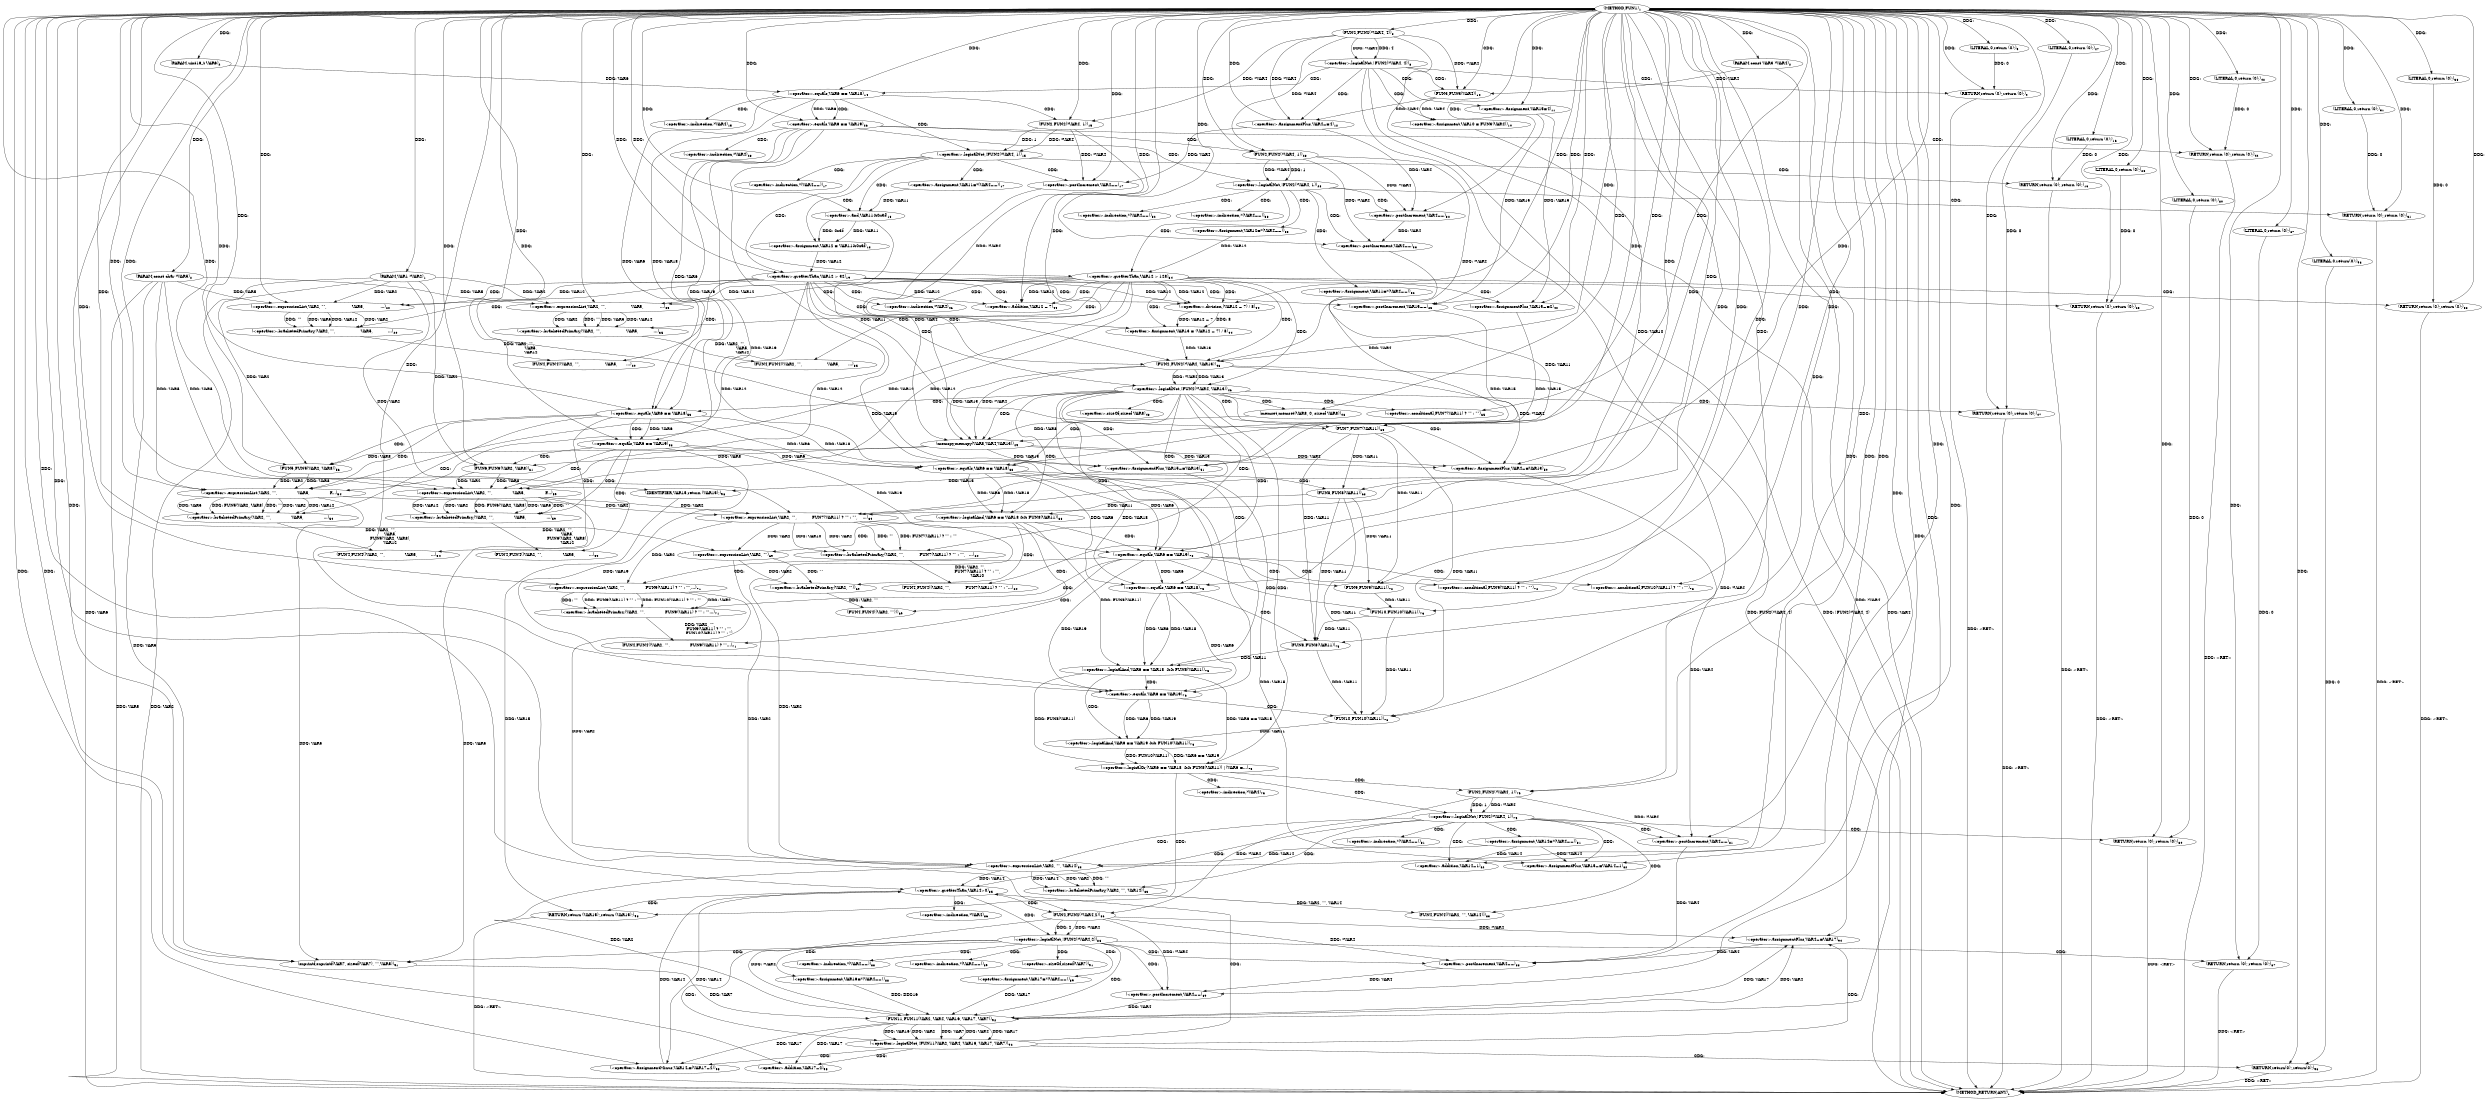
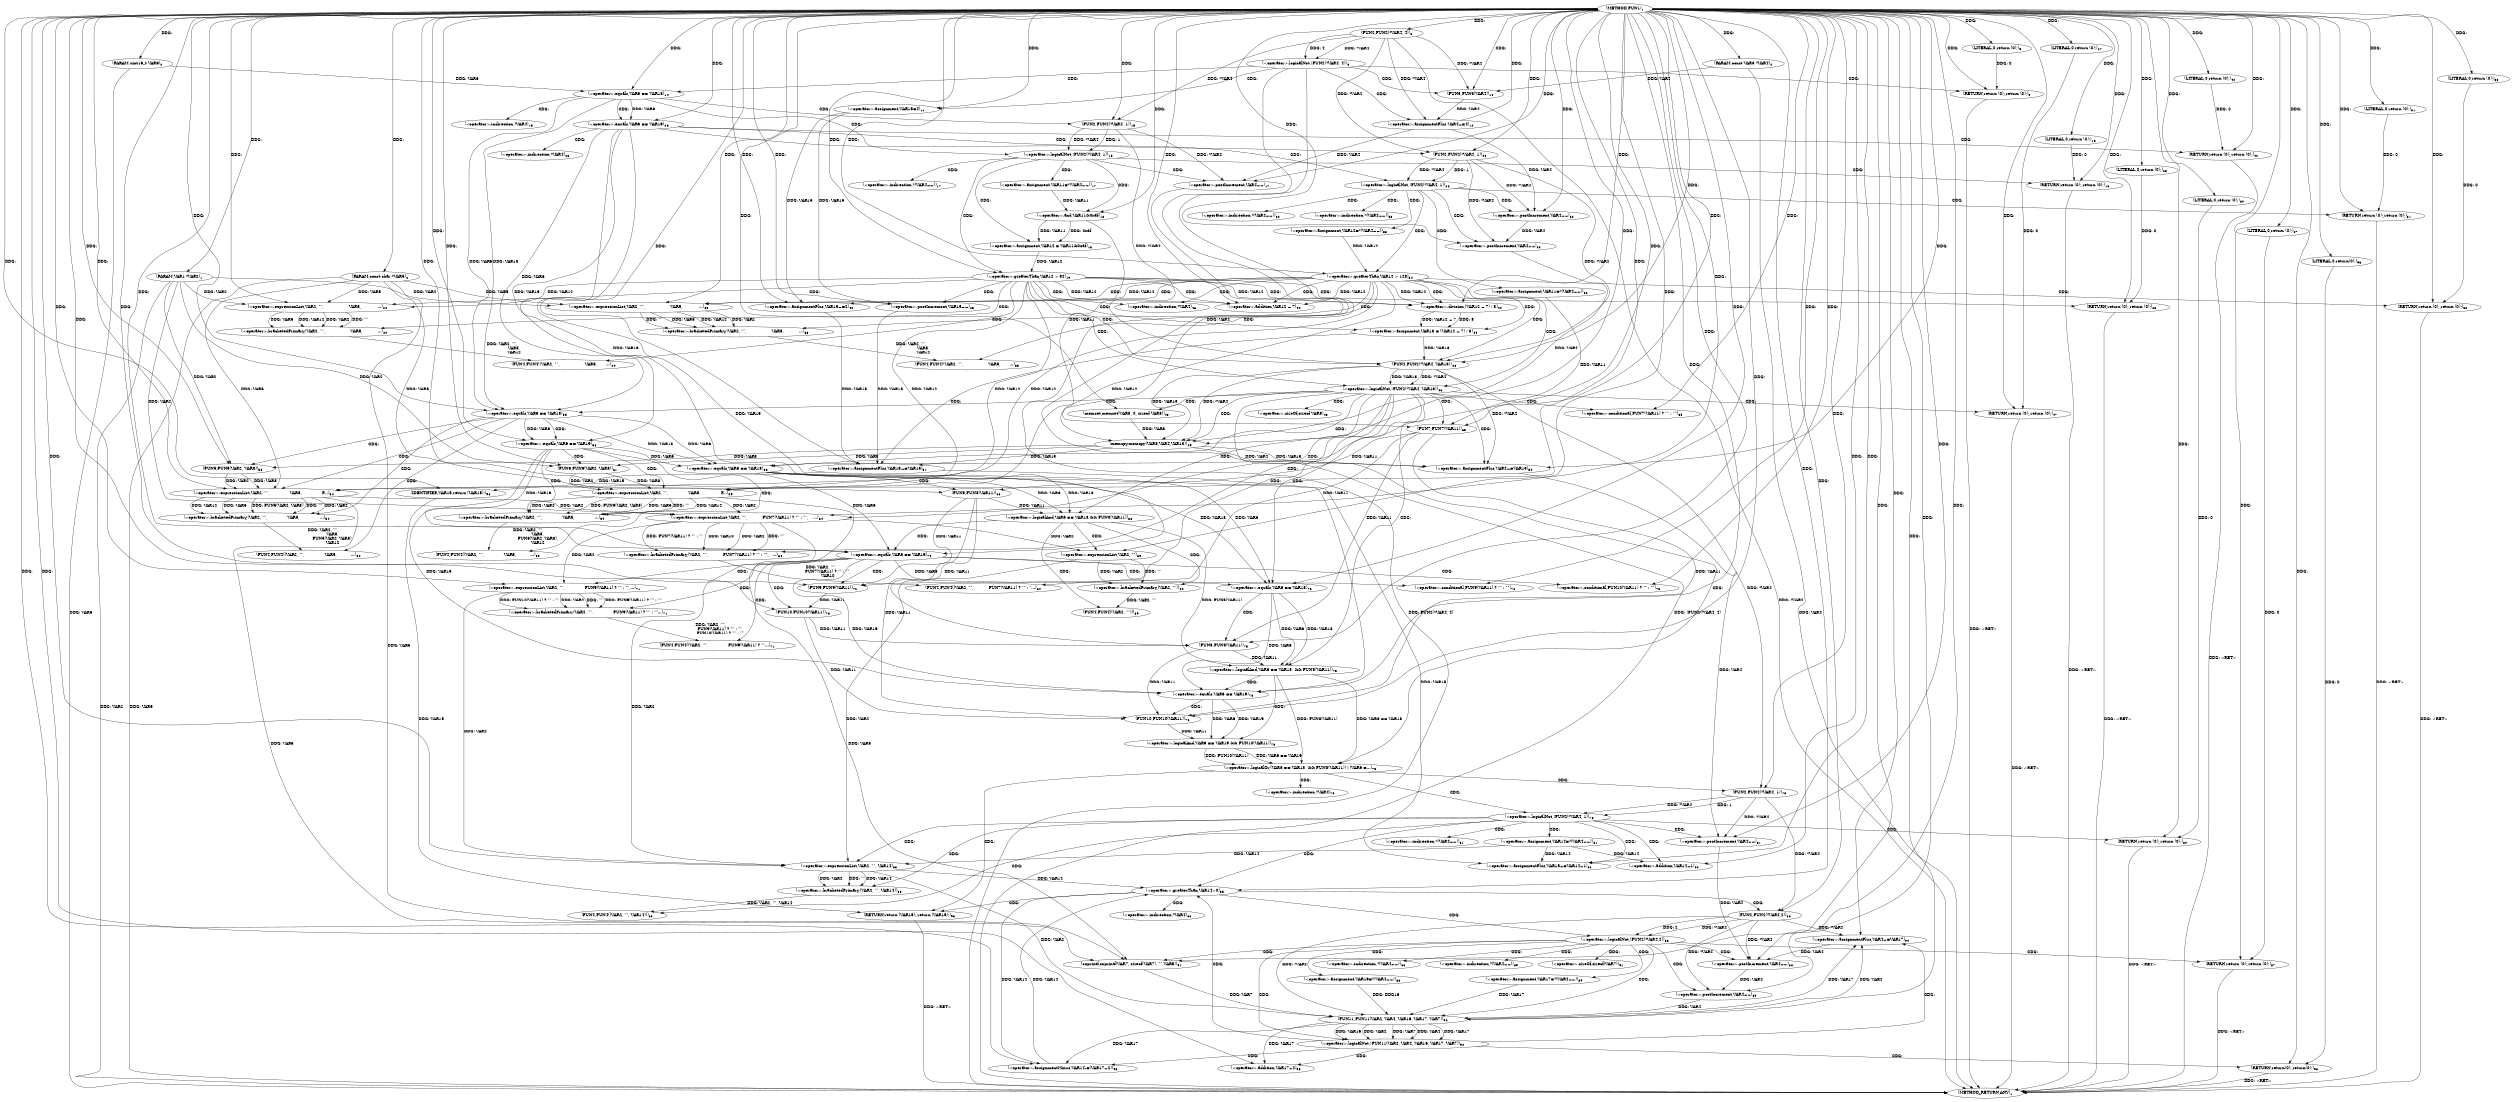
node "(<operator>.assignment,VAR10 = FUN3(VAR4))": removed
edge "(<operator>.logicalNot,!FUN2(*VAR4, VAR13))" -> "(<operator>.assignmentPlus,VAR15+=VAR13)": now "(<operator>.assignment,VAR13 = (VAR12 + 7) / 8)" -> "(<operator>.assignmentPlus,VAR15+=VAR13)"
